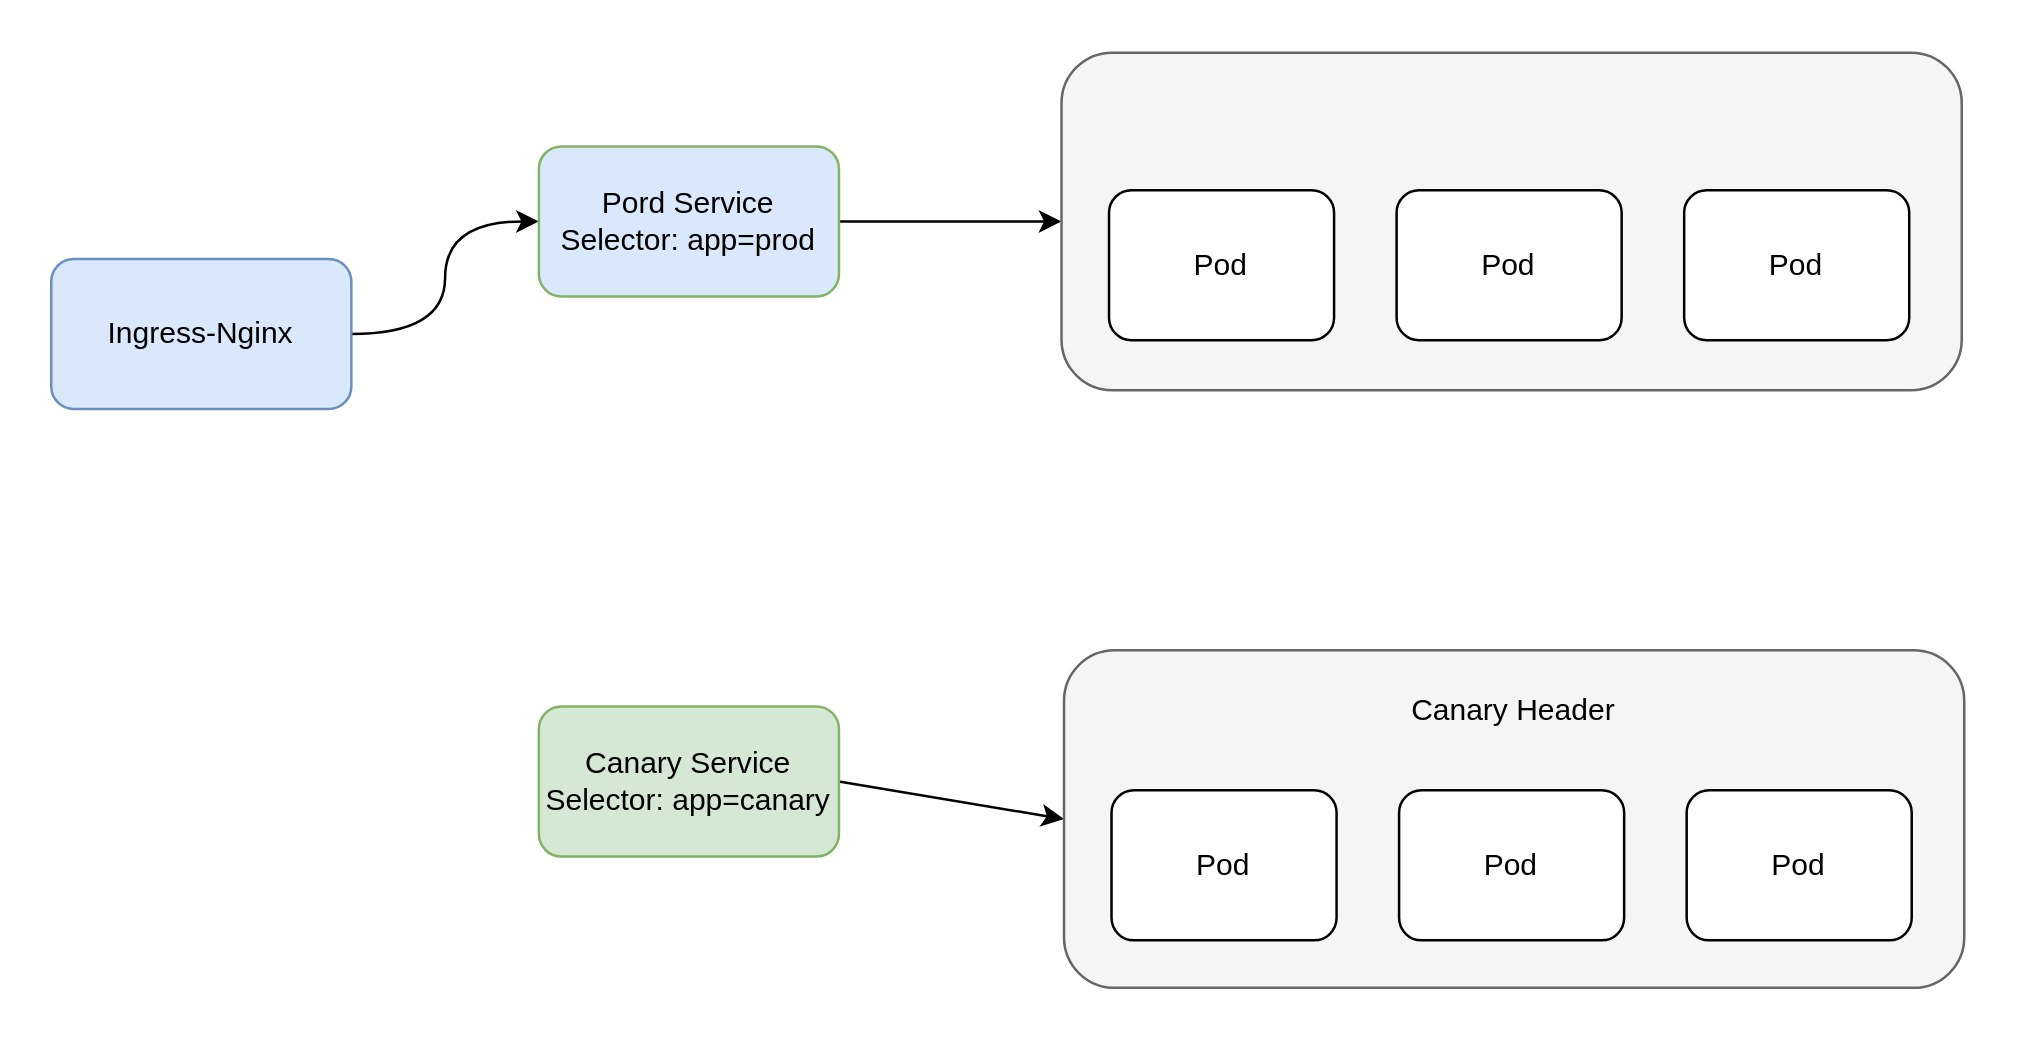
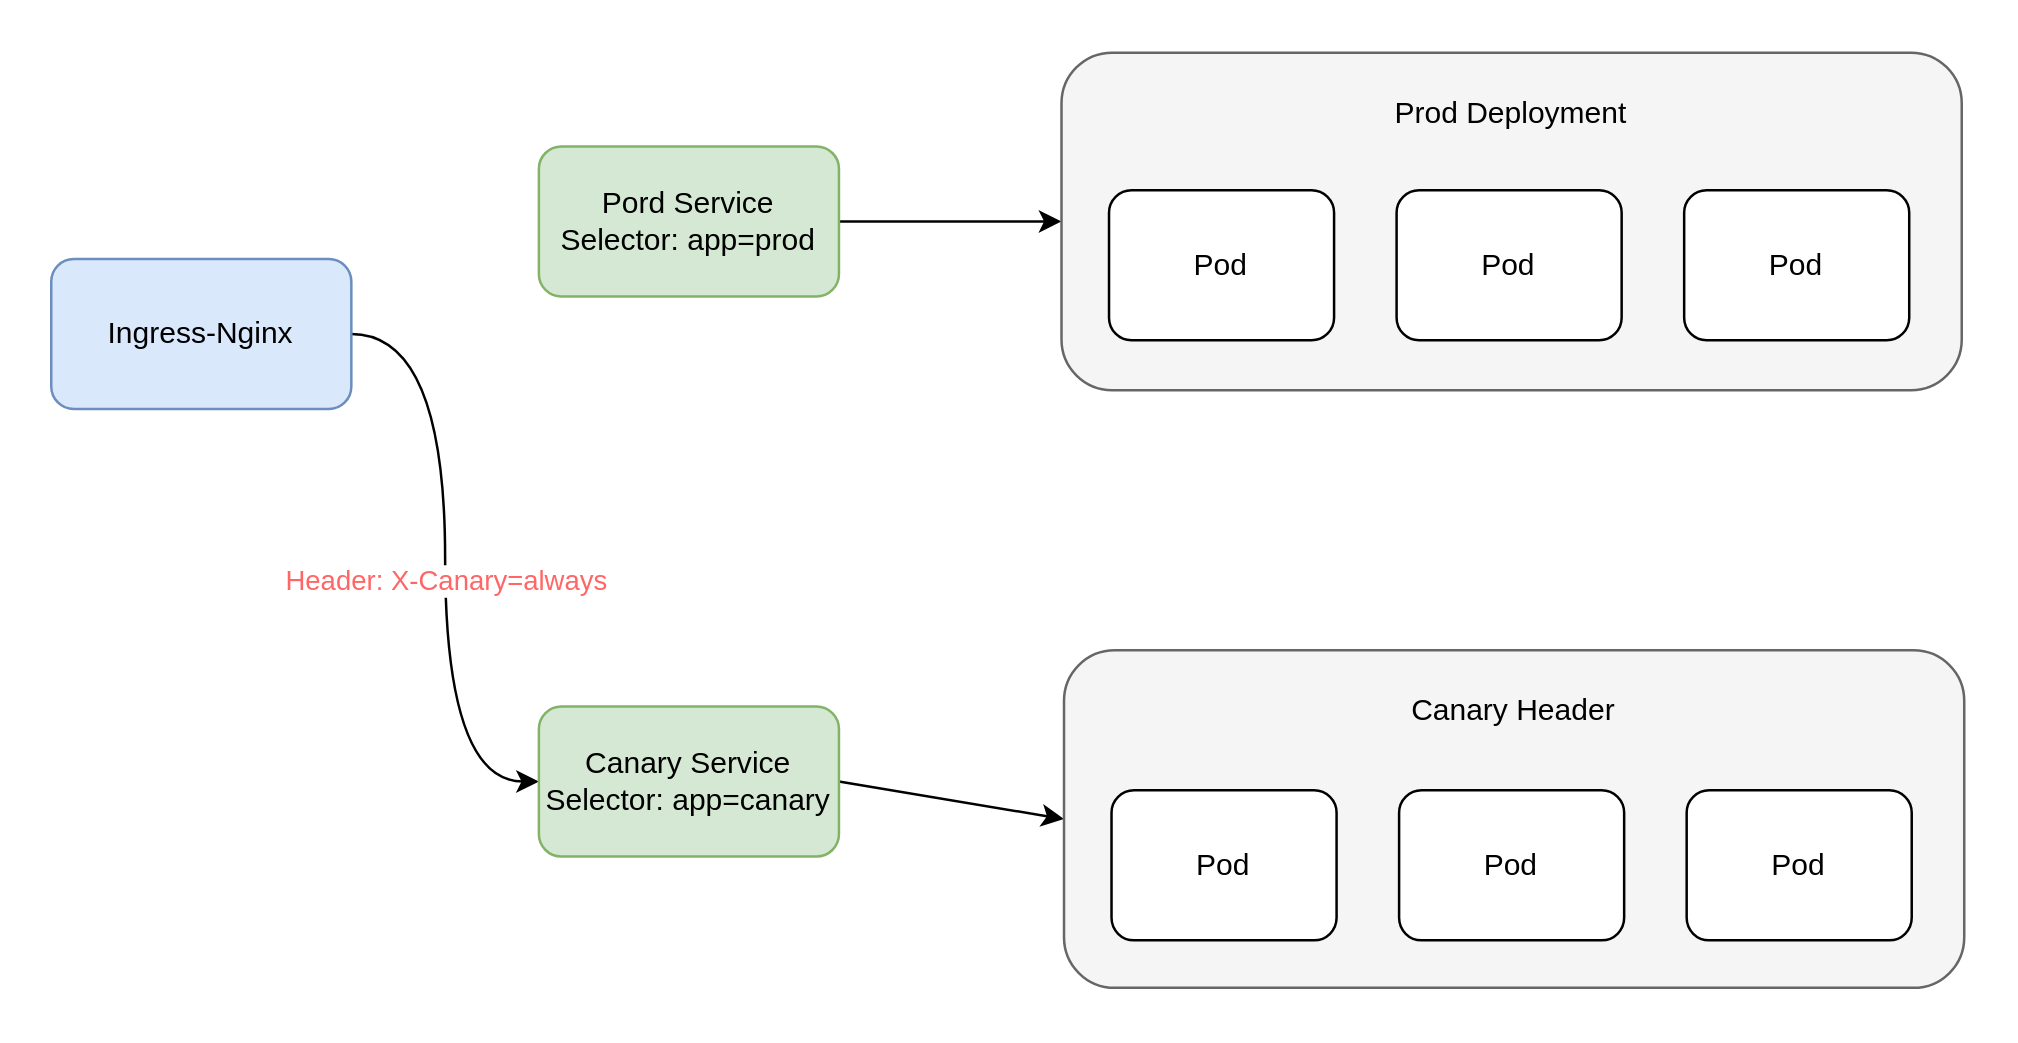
node "Prod Deployment": added
node "Pord Service Selector: app=prod": fillcolor #dae8fc -> #d5e8d4
edge "Ingress-Nginx" -> "Pord Service Selector: app=prod": removed
edge "Ingress-Nginx" -> "Canary Service Selector: app=canary": added, label "Header: X-Canary=always"
